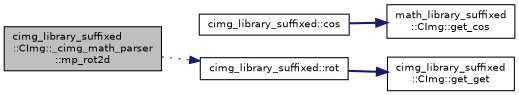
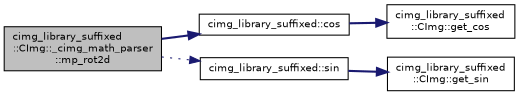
node "math_library_suffixed ::CImg::get_cos": label "math_library_suffixed ::CImg::get_cos" -> "cimg_library_suffixed ::CImg::get_cos"
edge "cimg_library_suffixed ::CImg::_cimg_math_parser ::mp_rot2d" -> "cimg_library_suffixed::cos": added
node "cimg_library_suffixed::rot": label "cimg_library_suffixed::rot" -> "cimg_library_suffixed::sin"
node "cimg_library_suffixed ::CImg::get_get": label "cimg_library_suffixed ::CImg::get_get" -> "cimg_library_suffixed ::CImg::get_sin"
